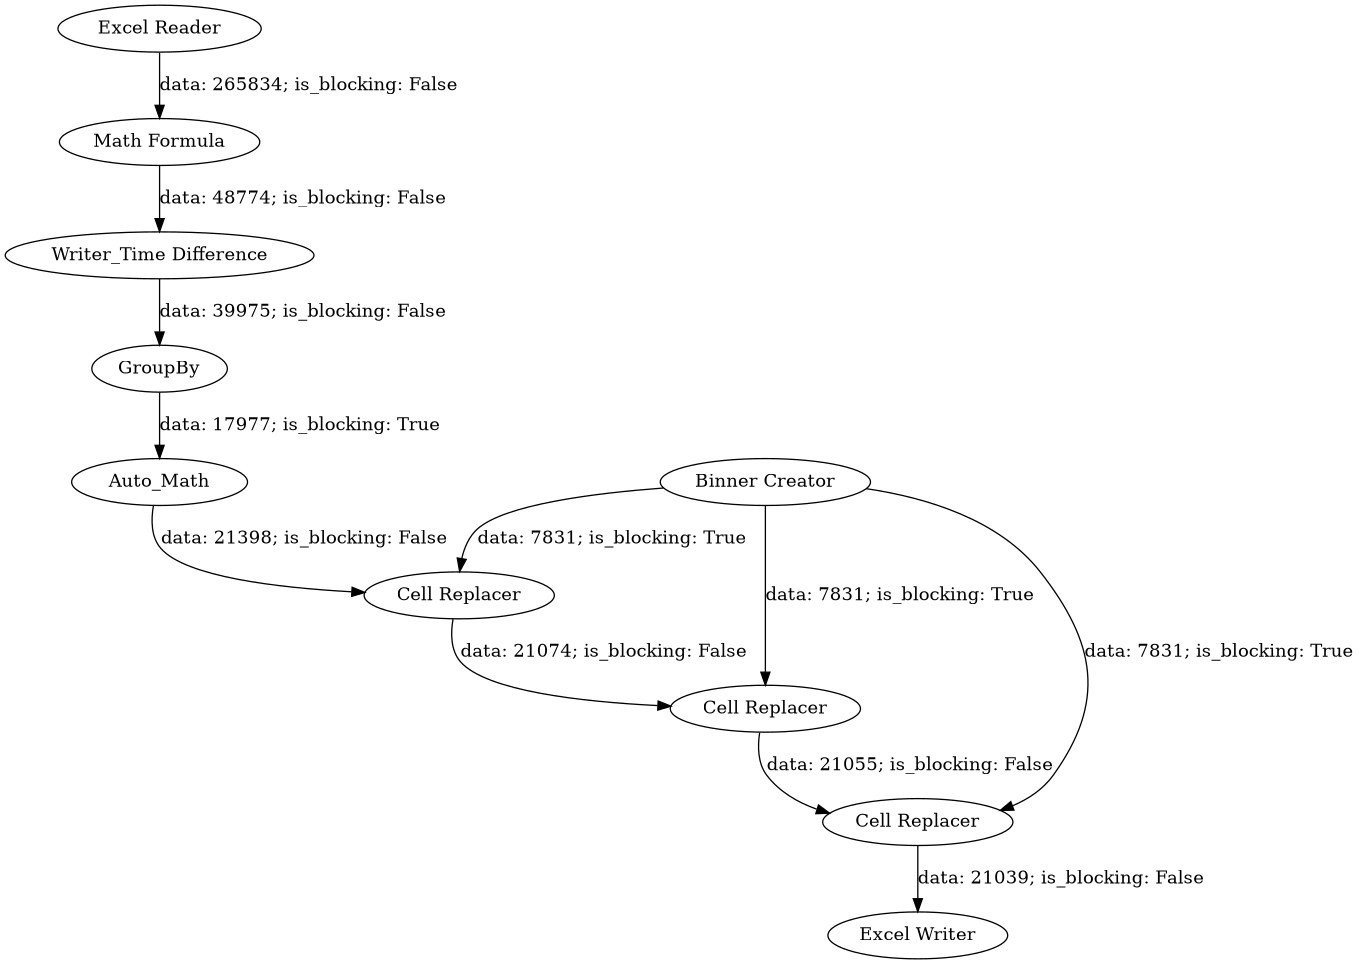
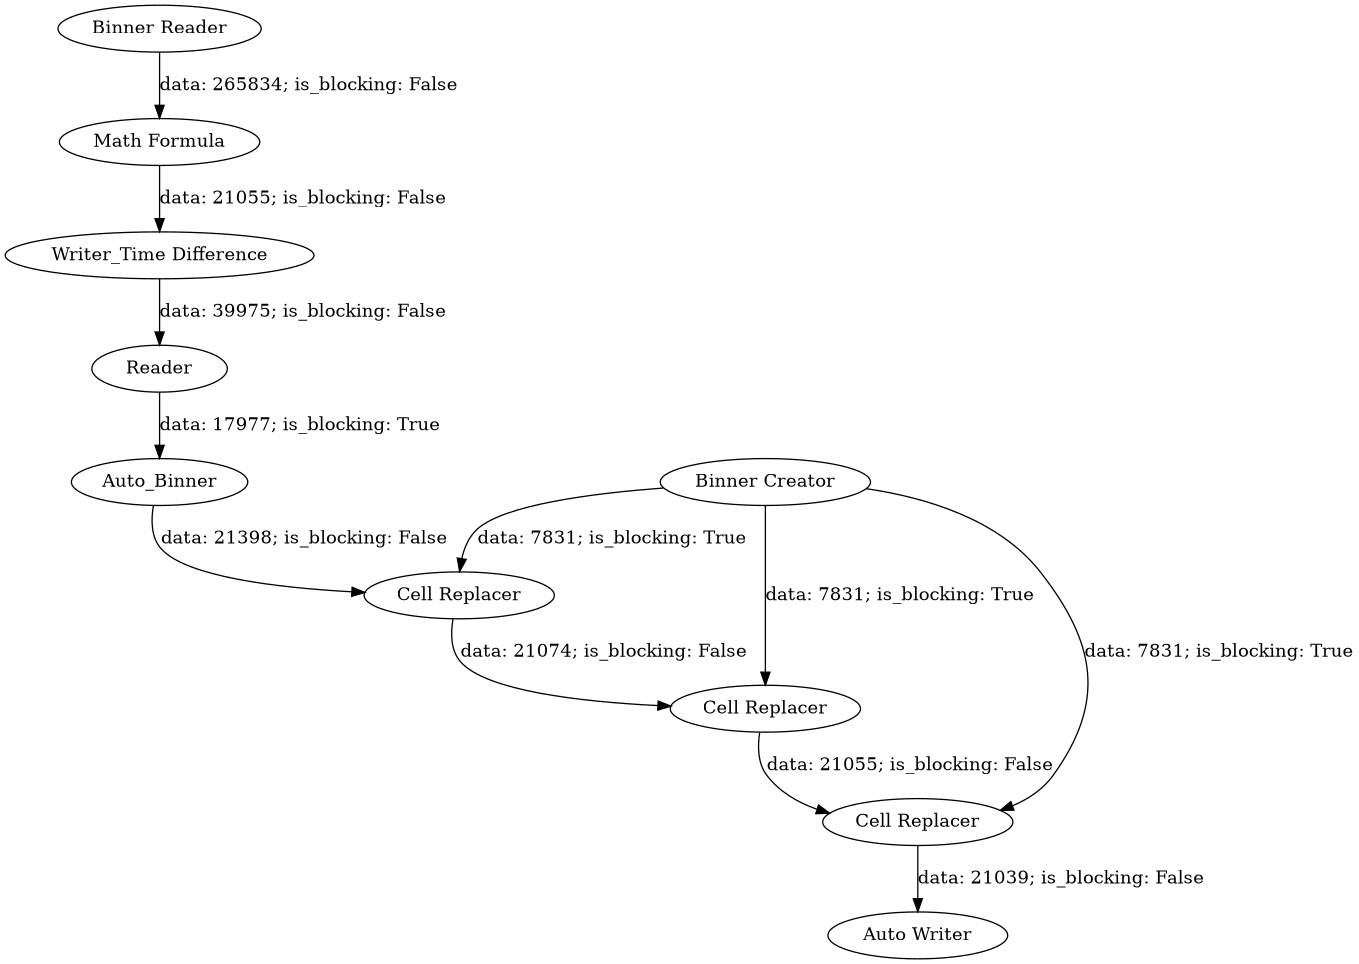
node "Excel Reader": label "Excel Reader" -> "Binner Reader"
edge "Math Formula" -> "Writer_Time Difference": label "data: 48774; is_blocking: False" -> "data: 21055; is_blocking: False"
node "GroupBy": label "GroupBy" -> "Reader"
node "Auto_Math": label "Auto_Math" -> "Auto_Binner"
node "Excel Writer": label "Excel Writer" -> "Auto Writer"
